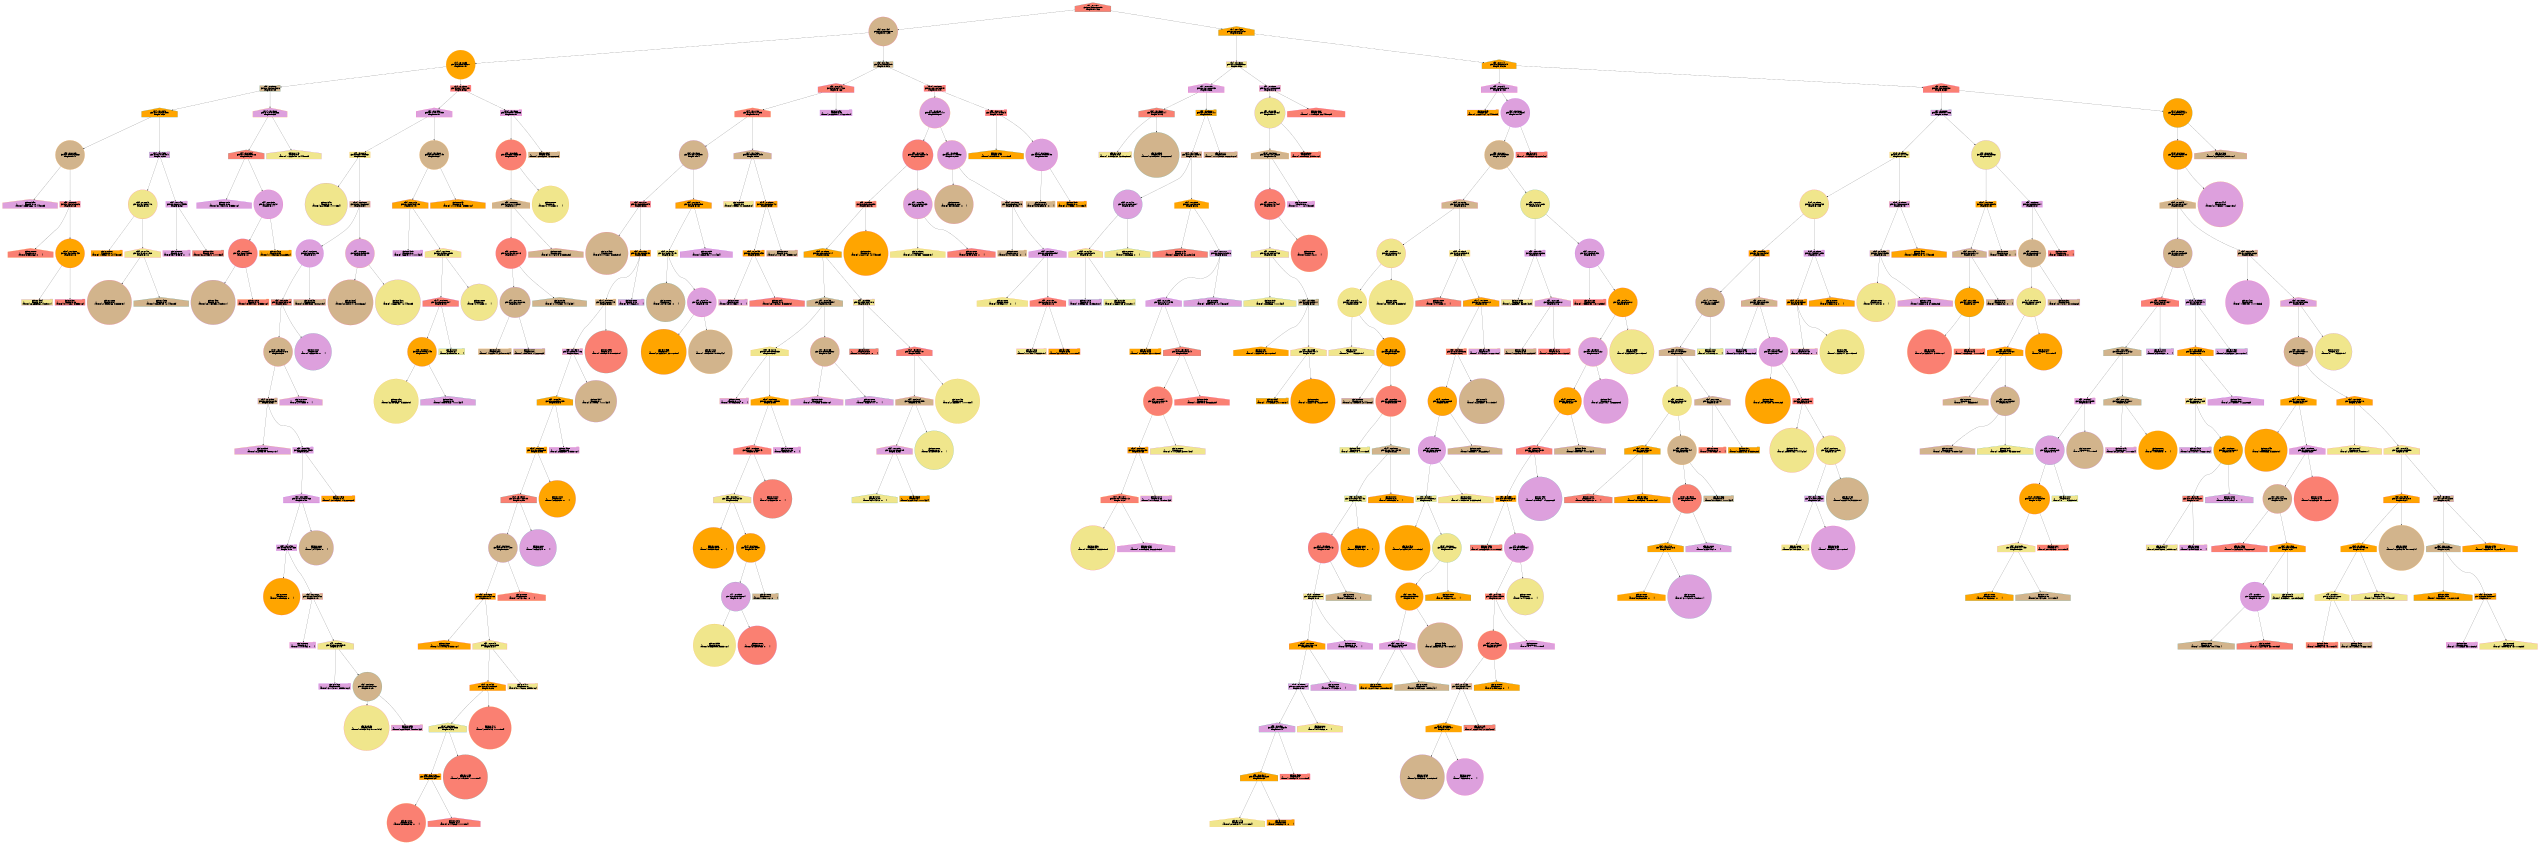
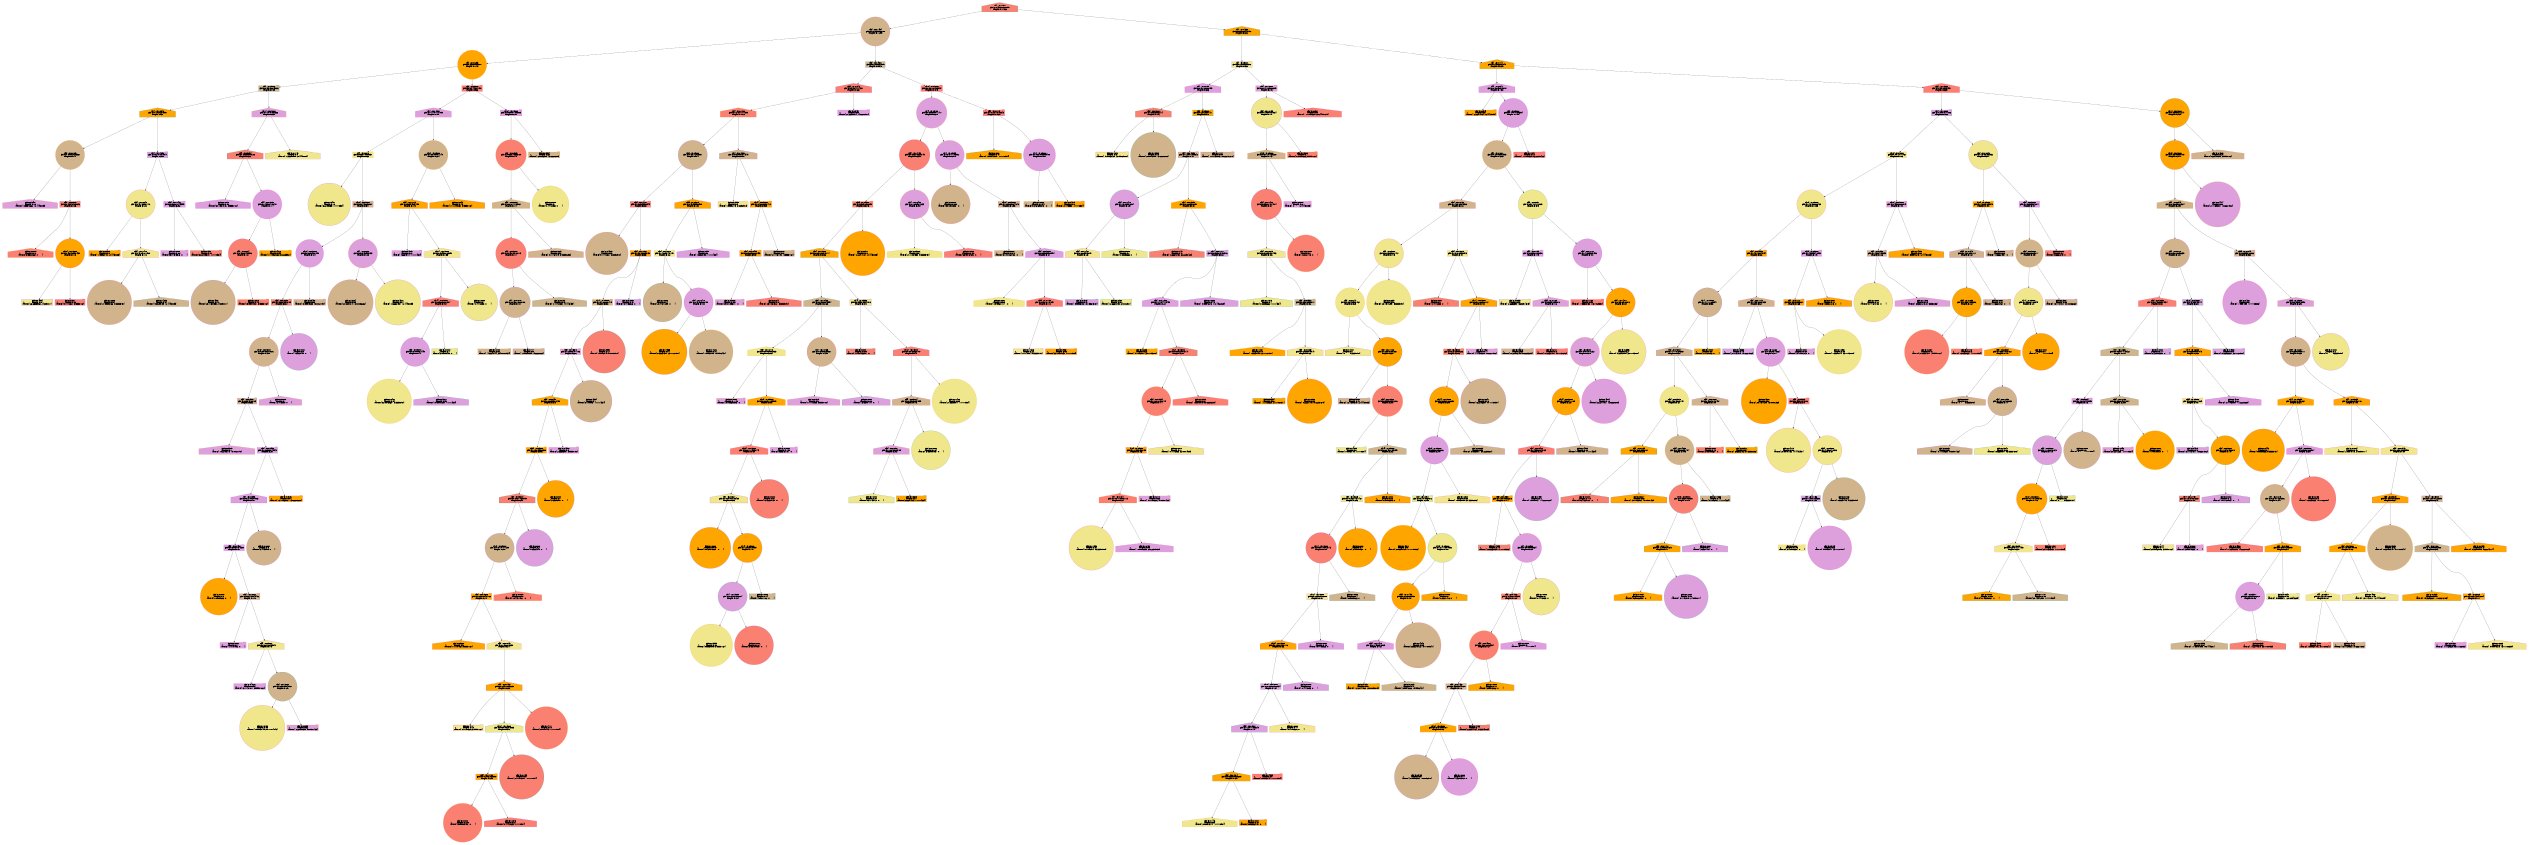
node "X[8] <= 0.5000 gini = 0.310009672445 samples = 147": fillcolor orange -> plum
node "gini = 0.0000 samples = 3 value = [ 1.11107082  0.        ]": fillcolor khaki -> orange
edge "X[3] <= 0.1848 gini = 0.17960673838 samples = 244" -> "gini = 0.4717 samples = 18 value = [ 5.77756826  3.55557167]": now "X[0] <= 0.0465 gini = 0.124770666669 samples = 226" -> "gini = 0.4717 samples = 18 value = [ 5.77756826  3.55557167]"
